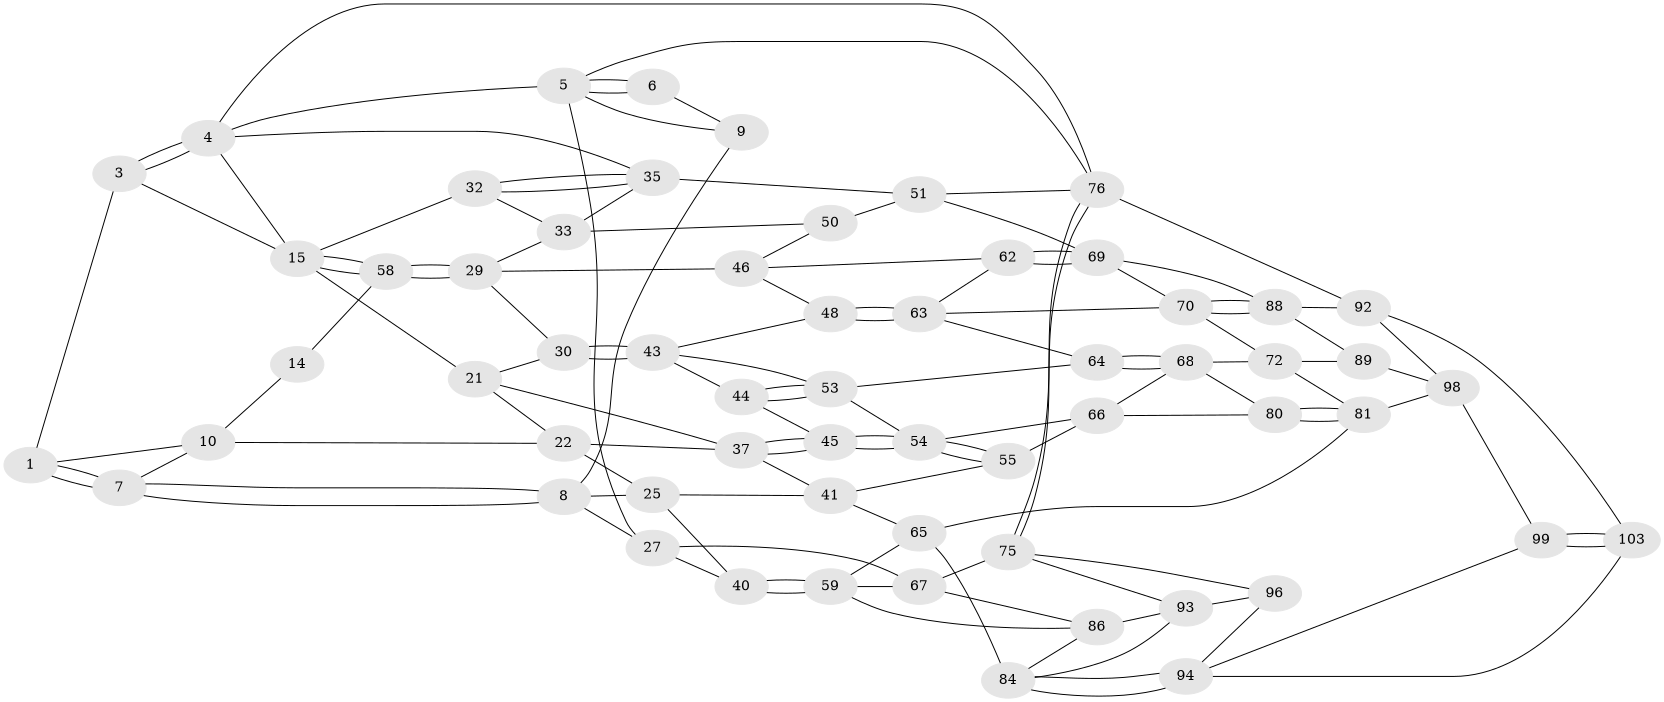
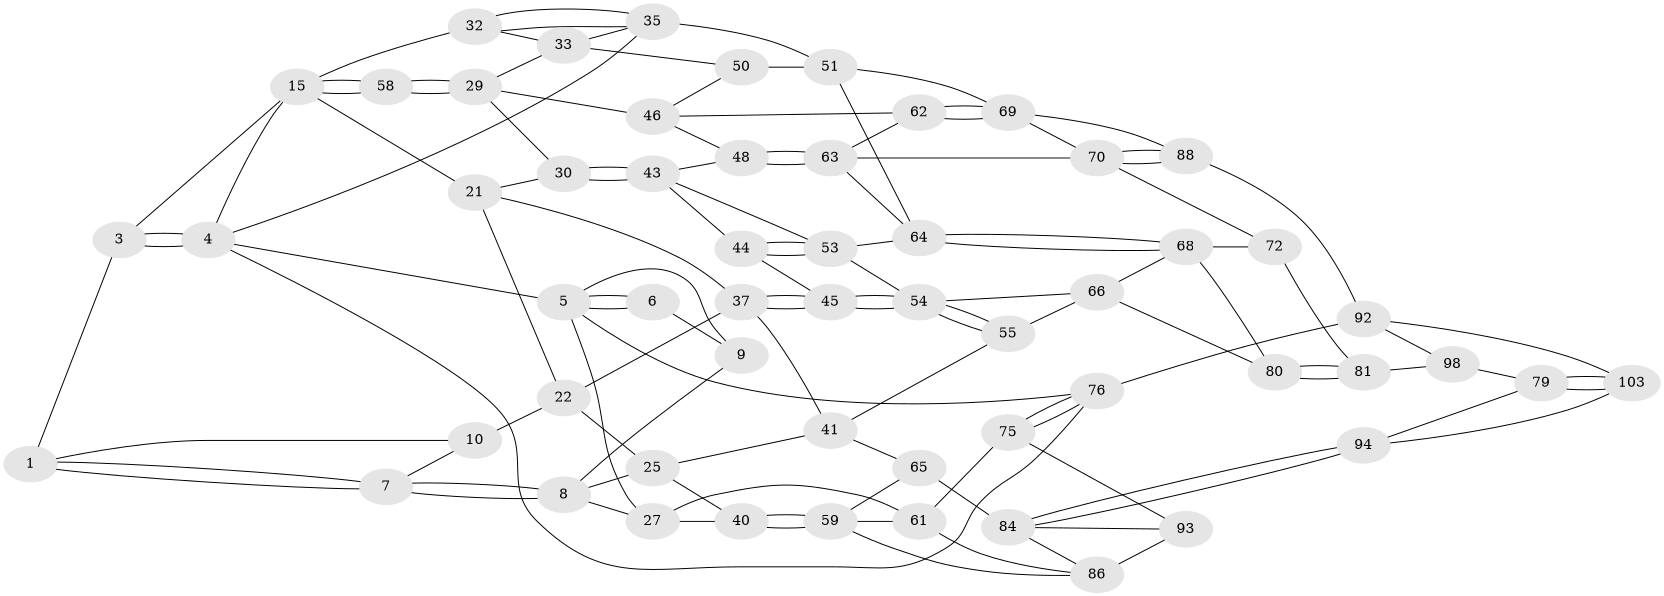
edge "76" -- "51": now "64" -- "51"
node "89": removed
node "14": removed
edge "81" -- "65": removed
node "99": label "99" -> "79"
node "67": label "67" -> "61"
node "96": removed
